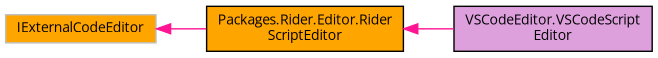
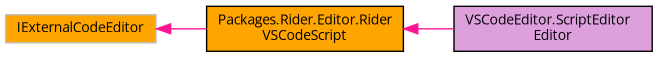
node "Packages.Rider.Editor.Rider ScriptEditor": label "Packages.Rider.Editor.Rider ScriptEditor" -> "Packages.Rider.Editor.Rider VSCodeScript"
node "VSCodeEditor.VSCodeScript Editor": label "VSCodeEditor.VSCodeScript Editor" -> "VSCodeEditor.ScriptEditor Editor"
